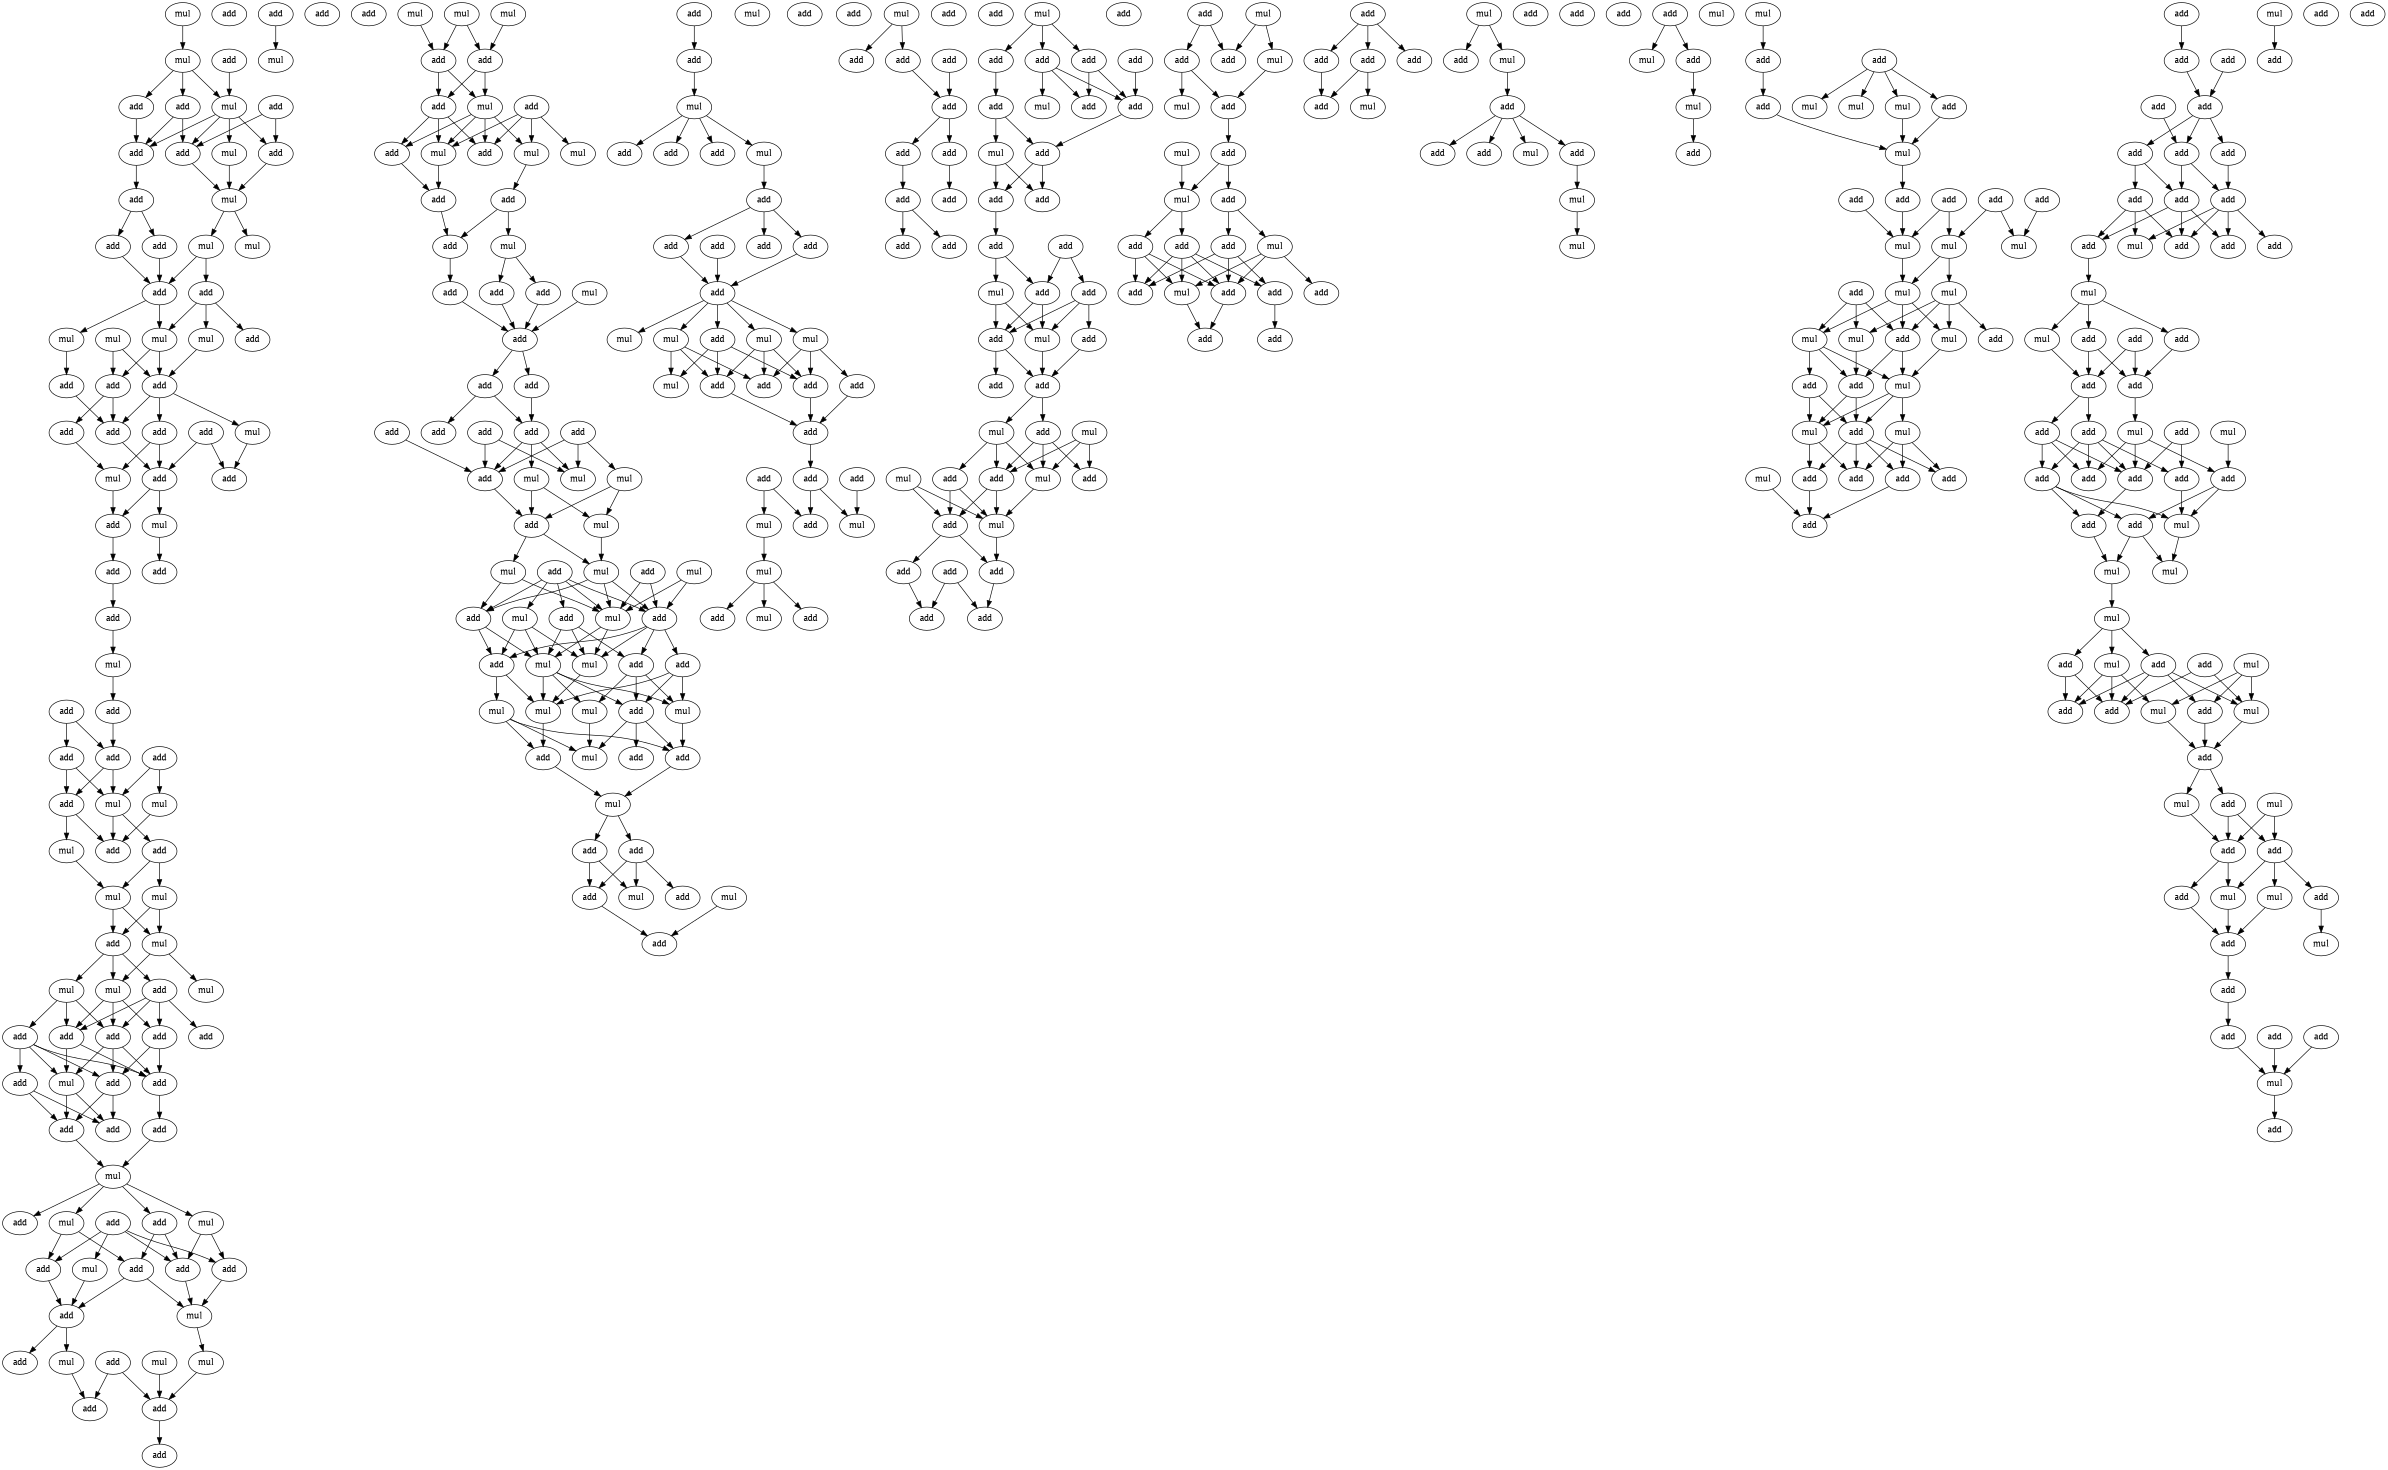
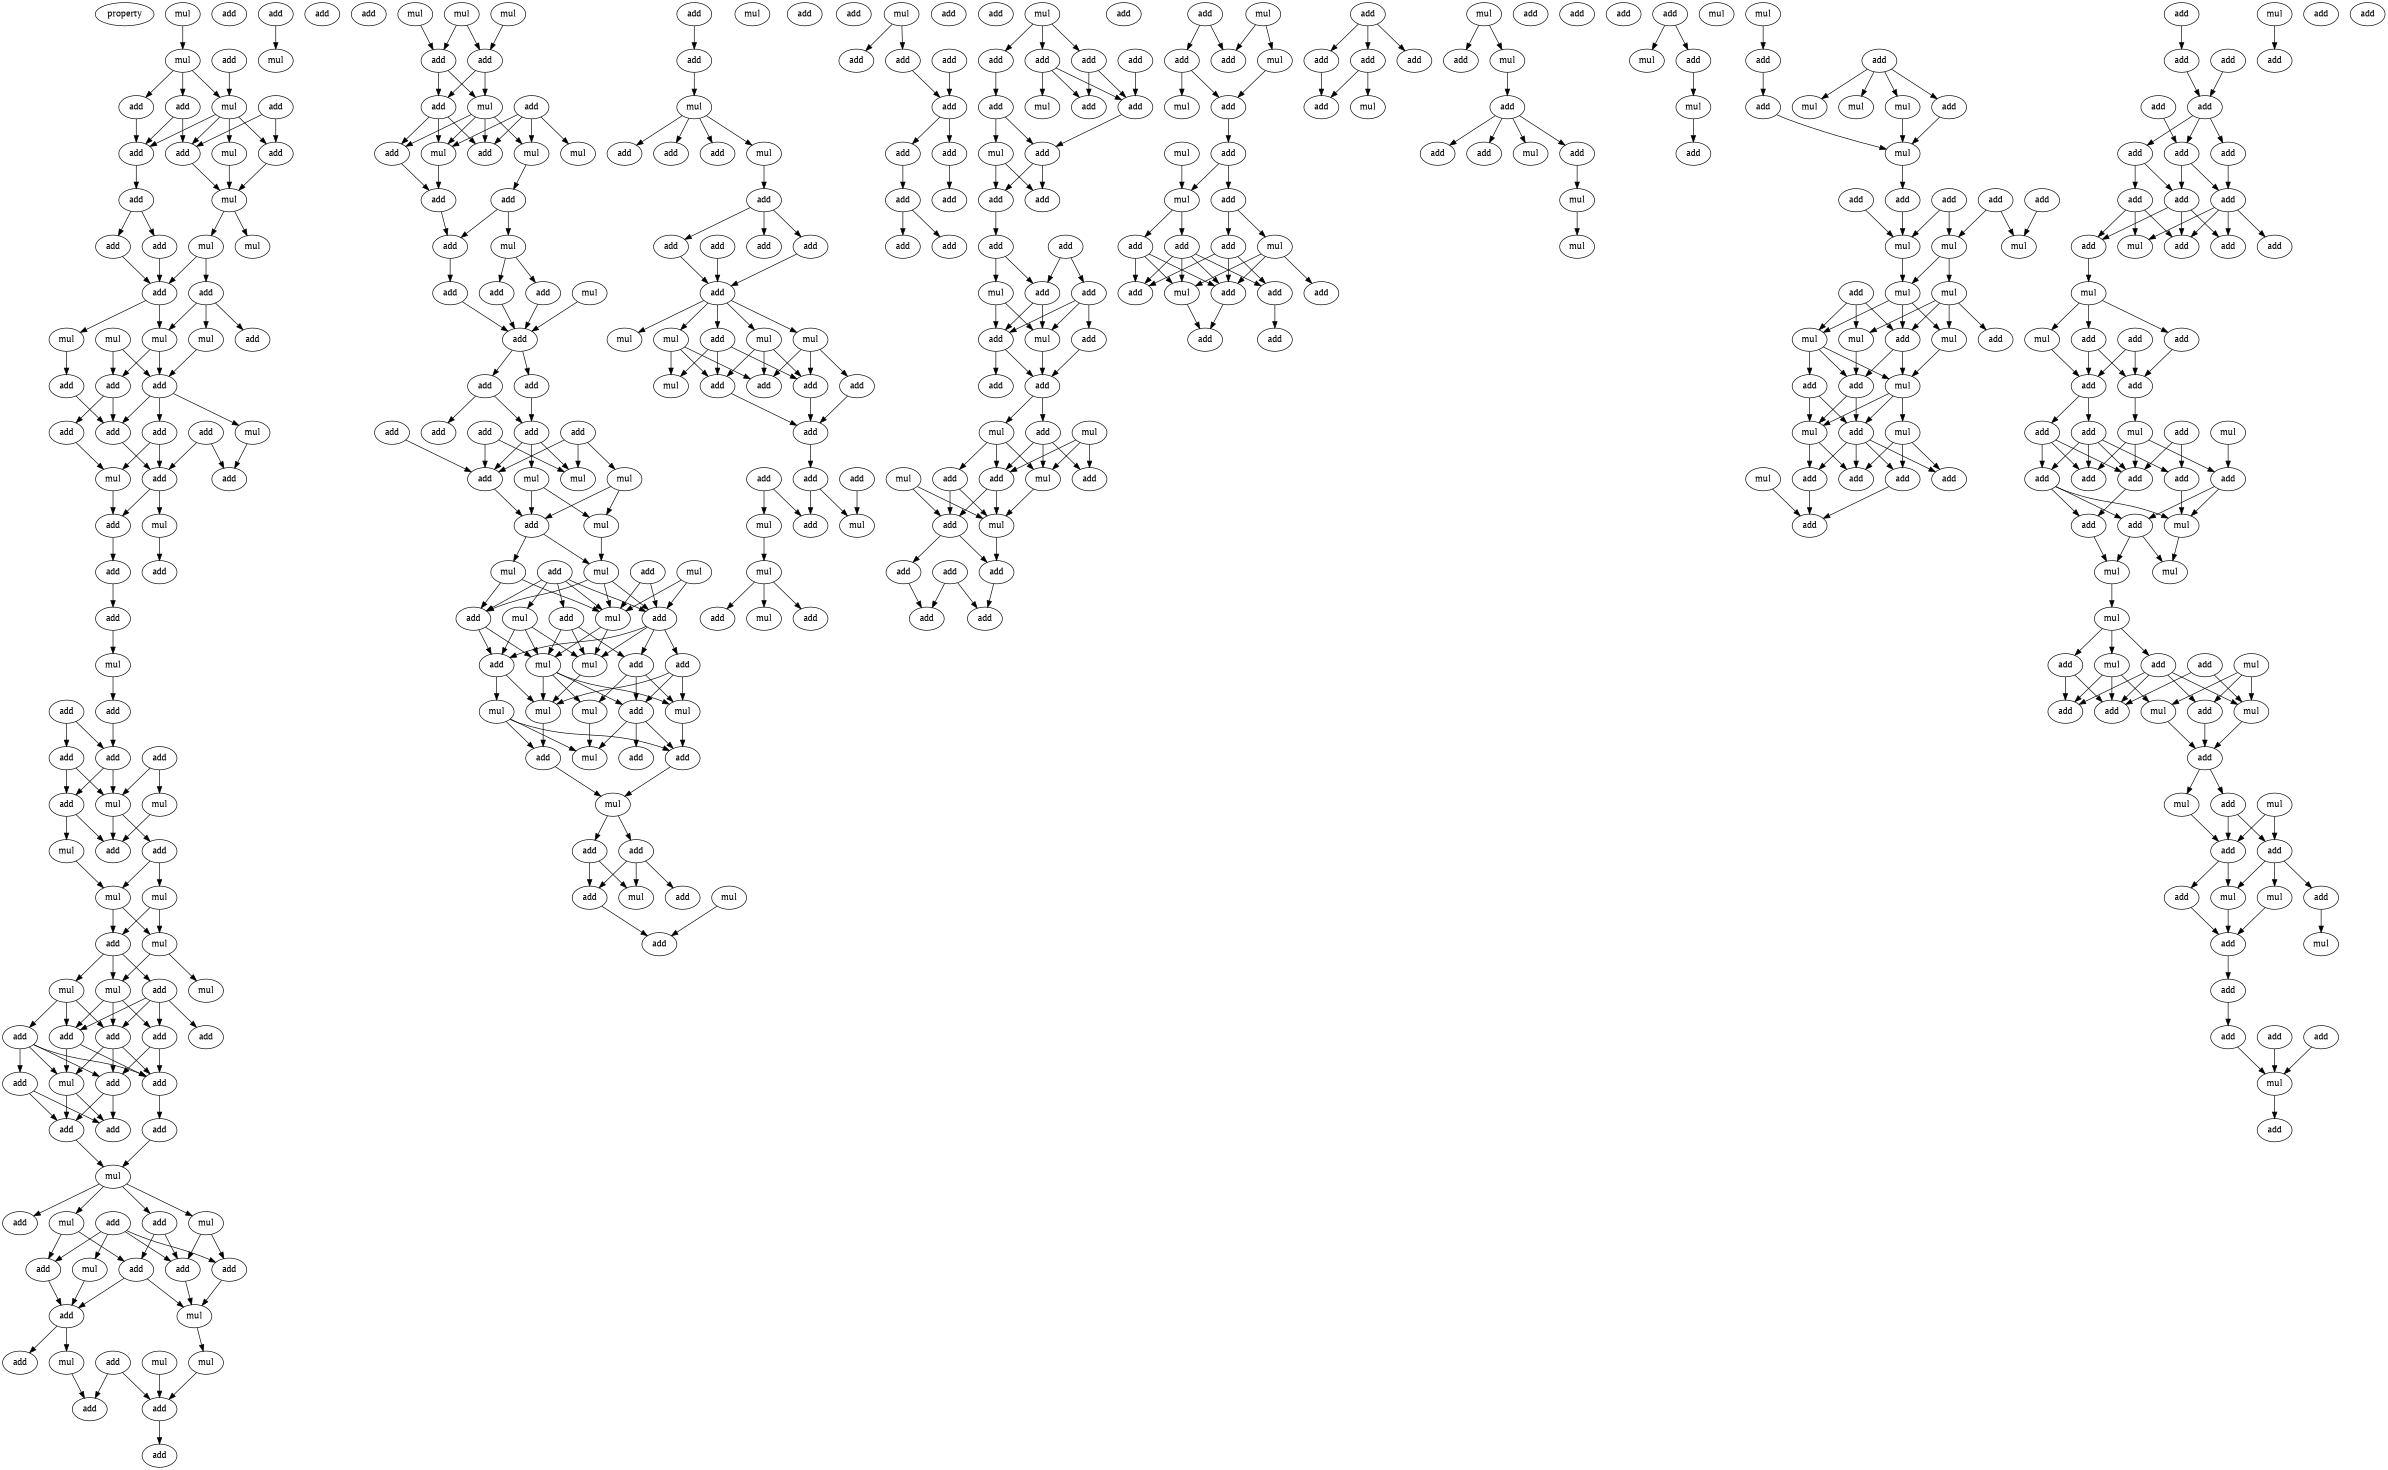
node "property": added
